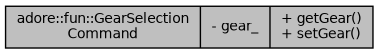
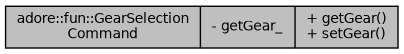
node "adore::fun::GearSelection": text "- gear_" -> "- getGear_"
